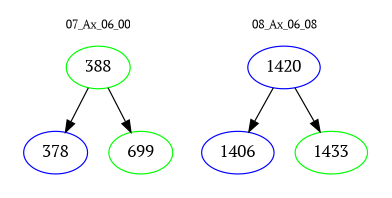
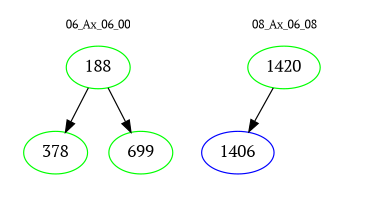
cluster "07_Ax_06_00": label "07_Ax_06_00" -> "06_Ax_06_00"
node "388": label "388" -> "188"
node "1420": color blue -> green
node "378": color blue -> green
node "1433": removed
